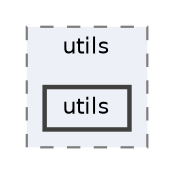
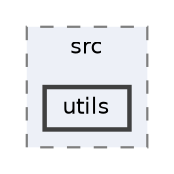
cluster "utils": label "utils" -> "src"
